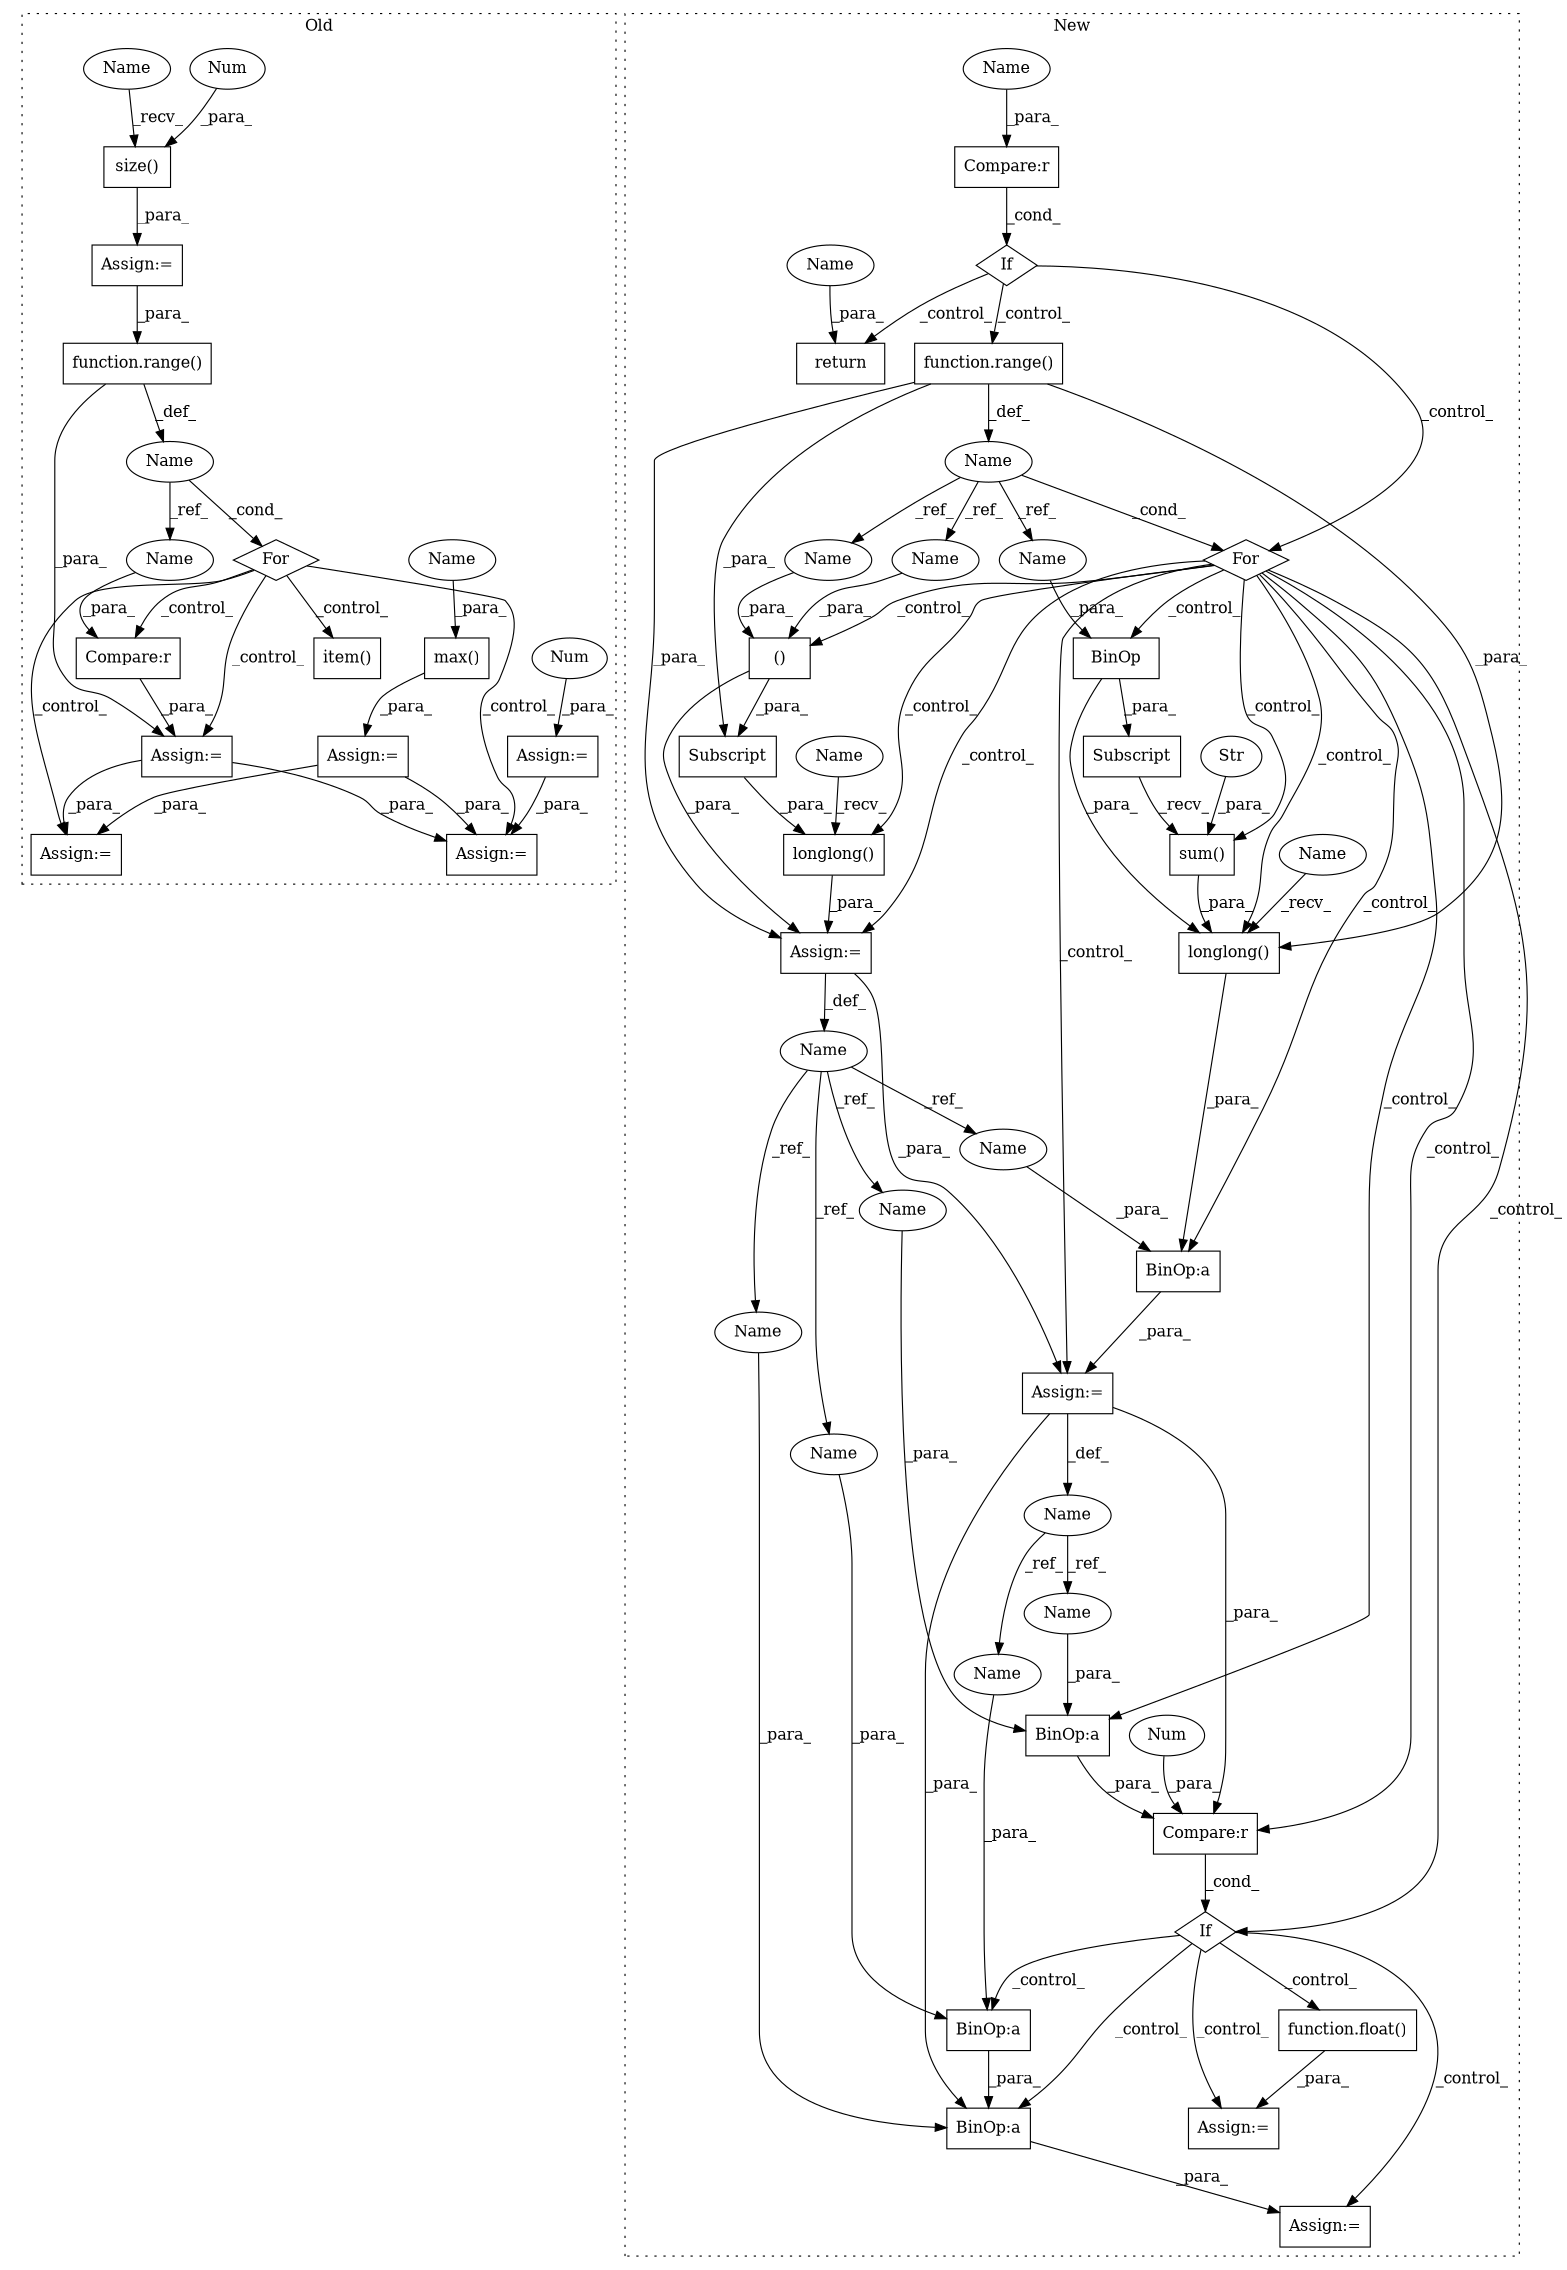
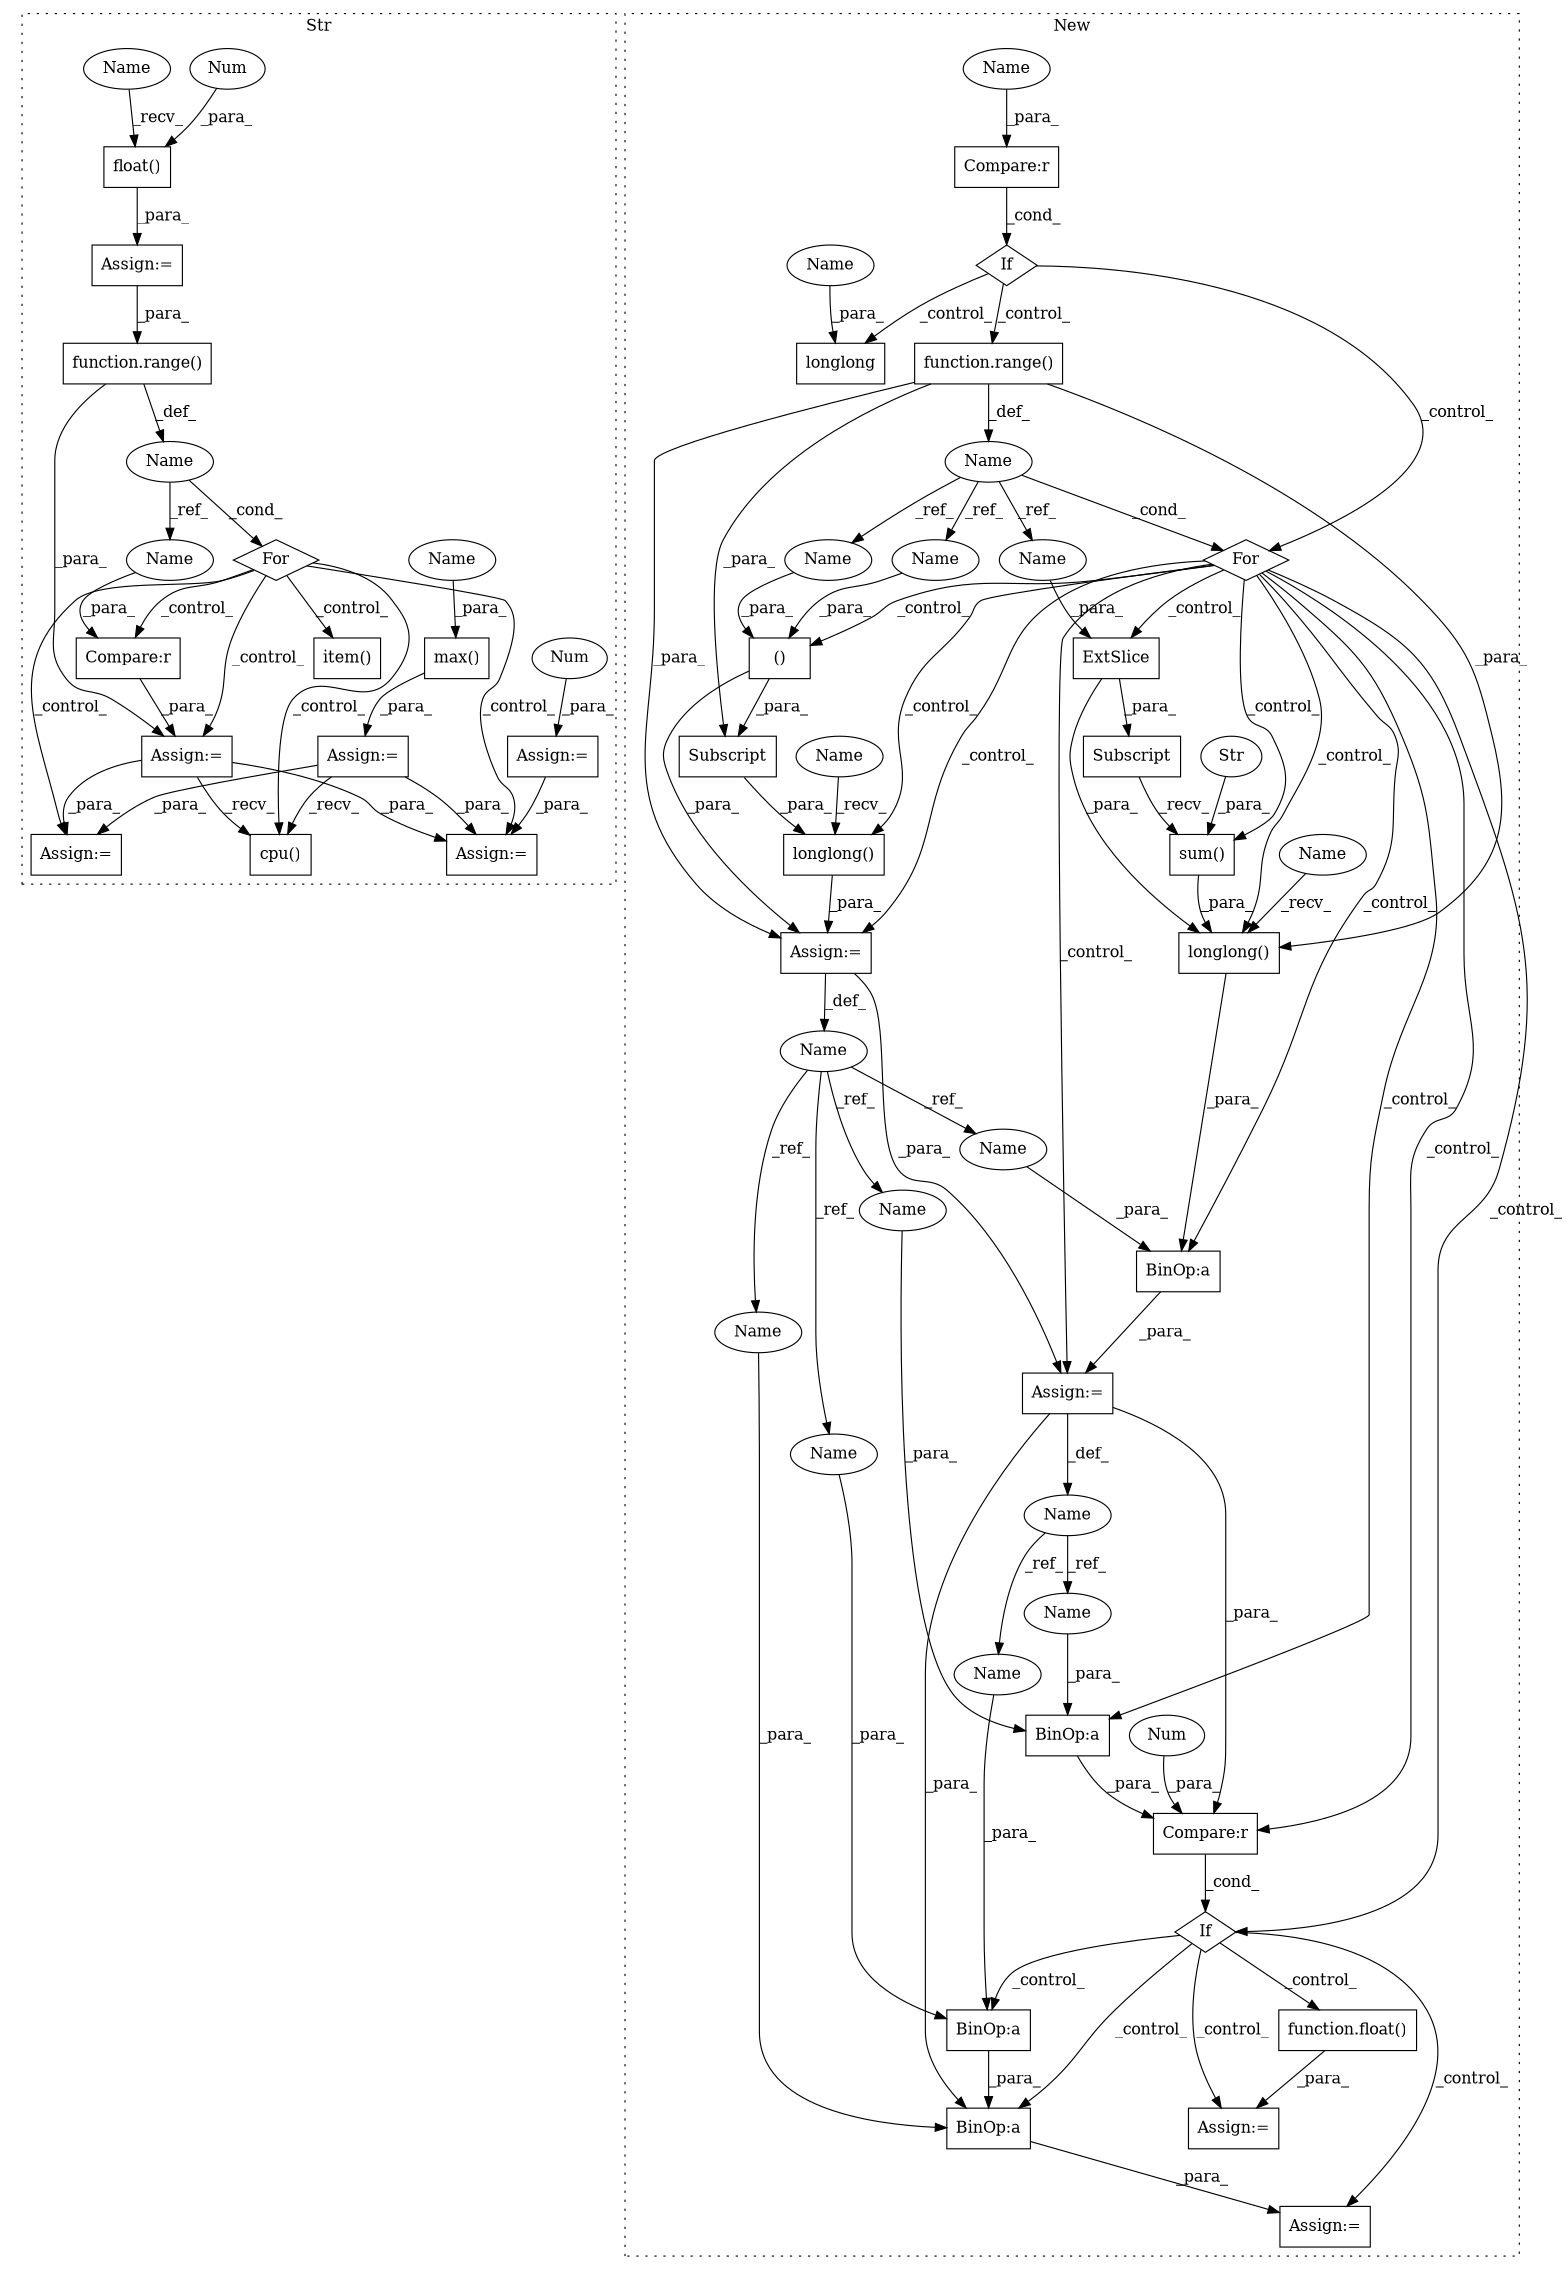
cluster "Old": label "Old" -> "Str"
node "size()": label "size()" -> "float()"
node "return": label "return" -> "longlong"
node "BinOp": label "BinOp" -> "ExtSlice"
node "cpu()": added
